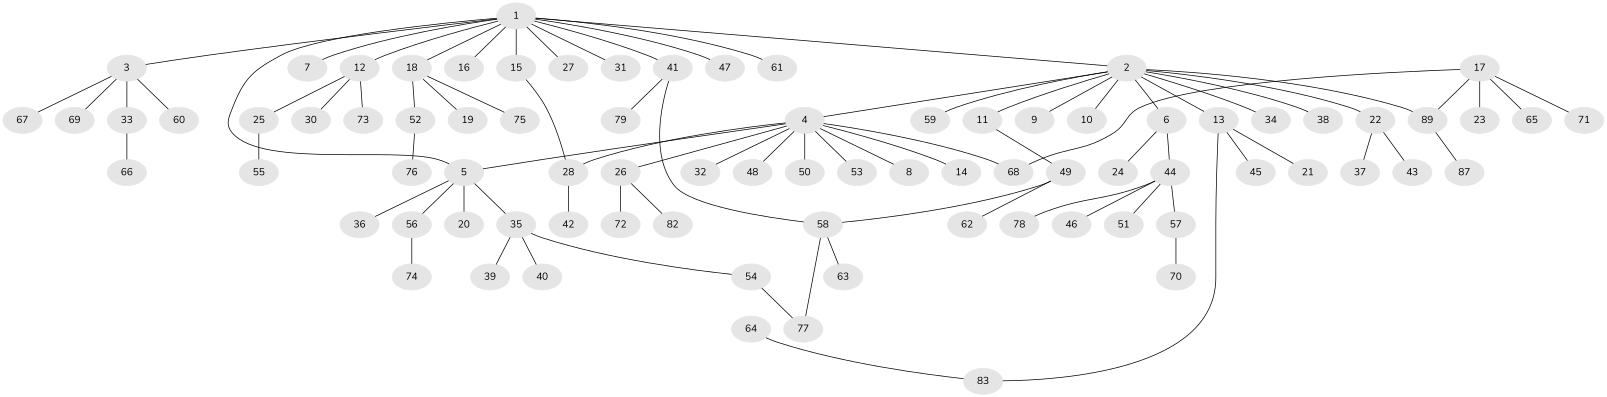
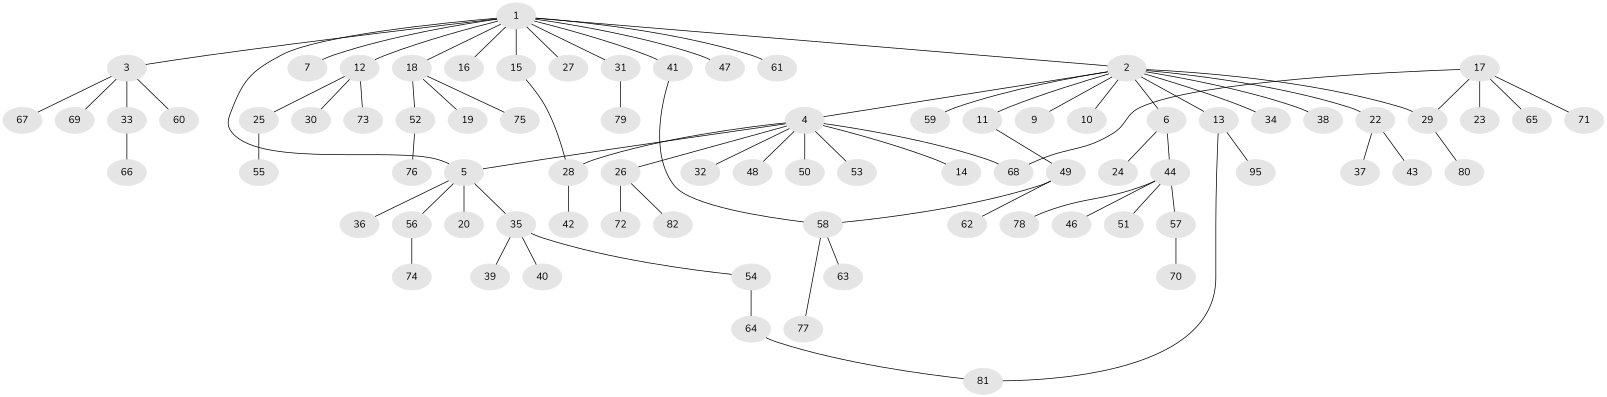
edge "41" -- "79": now "31" -- "79"
node "89": label "89" -> "29"
node "8": removed
node "45": label "45" -> "95"
node "21": removed
node "87": label "87" -> "80"
edge "54" -- "77": now "54" -- "64"
node "83": label "83" -> "81"
